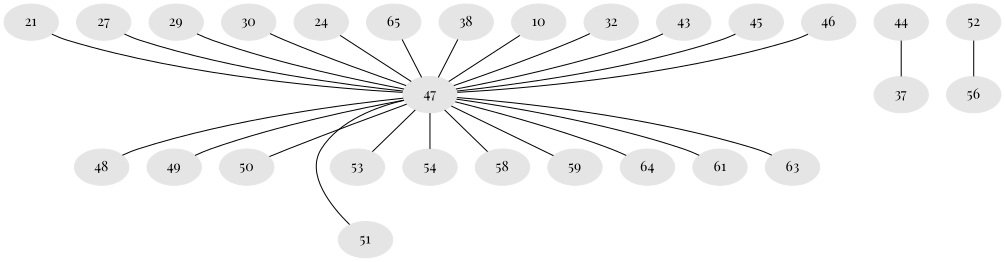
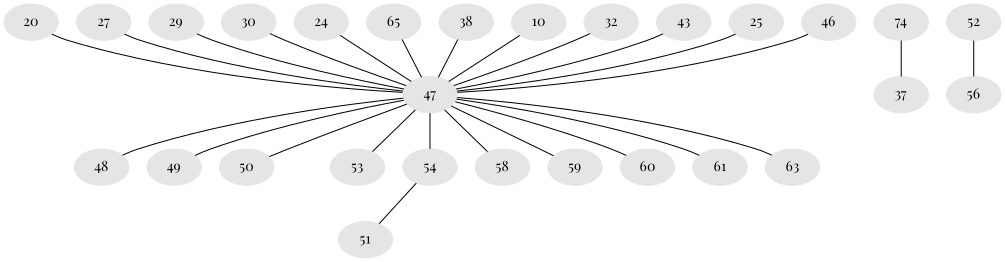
node "21": label "21" -> "20"
node "45": label "45" -> "25"
node "44": label "44" -> "74"
edge "47" -- "51": now "54" -- "51"
node "64": label "64" -> "60"
